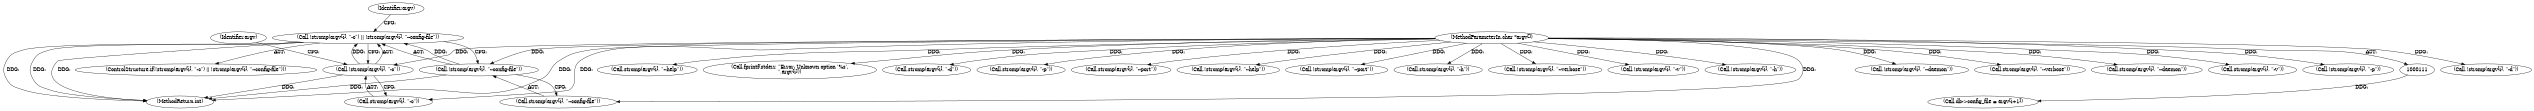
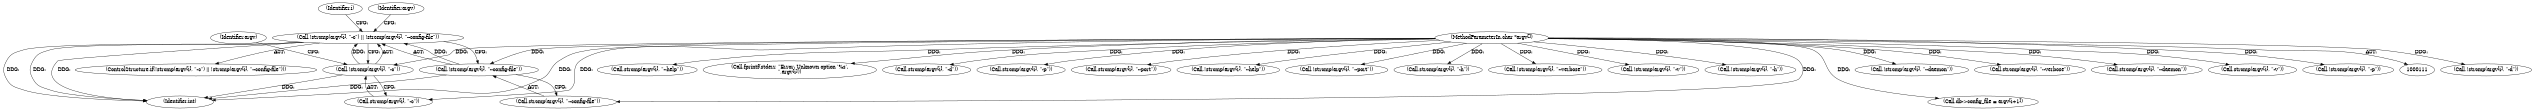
node "(Identifier,i)": added
edge "1000111" -> "(Call,db->config_file = argv[i+1])": now "(MethodParameterIn,char *argv[])" -> "(Call,db->config_file = argv[i+1])"
node "(MethodReturn,int)": label "(MethodReturn,int)" -> "(Identifier,int)"
